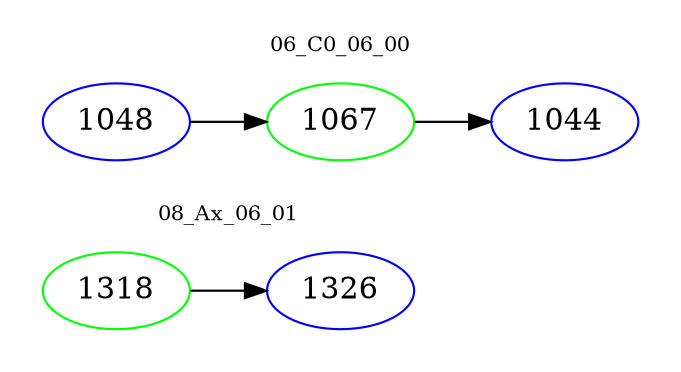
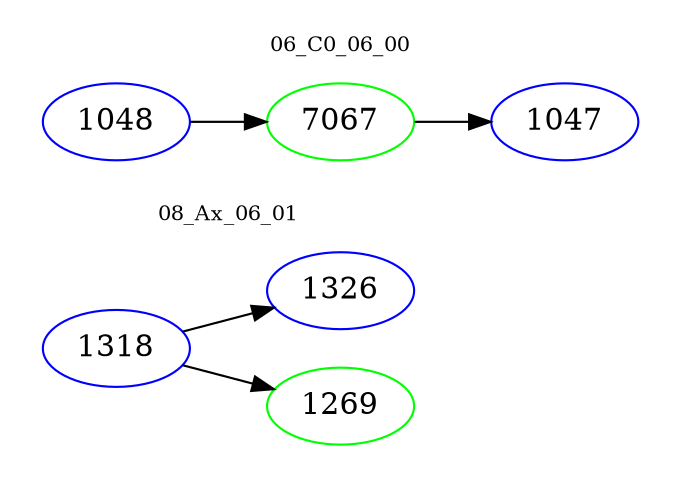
node "1067": label "1067" -> "7067"
node "1044": label "1044" -> "1047"
node "1318": color green -> blue
node "1269": added
